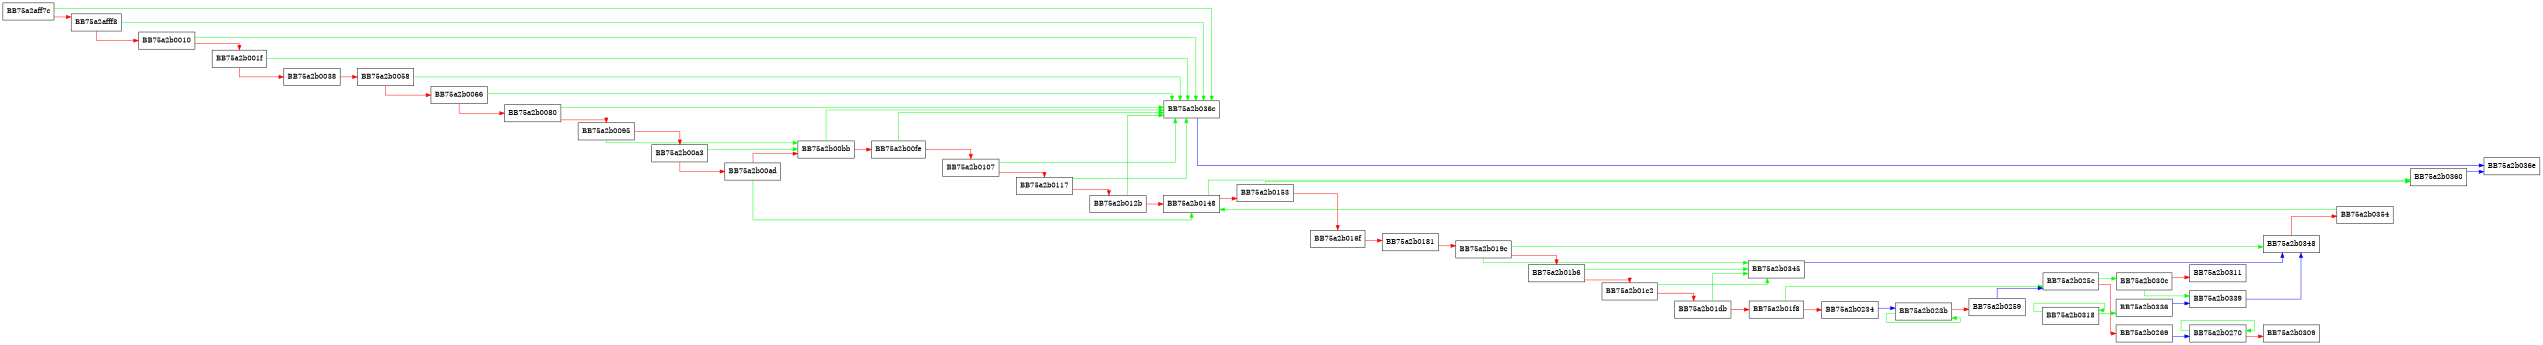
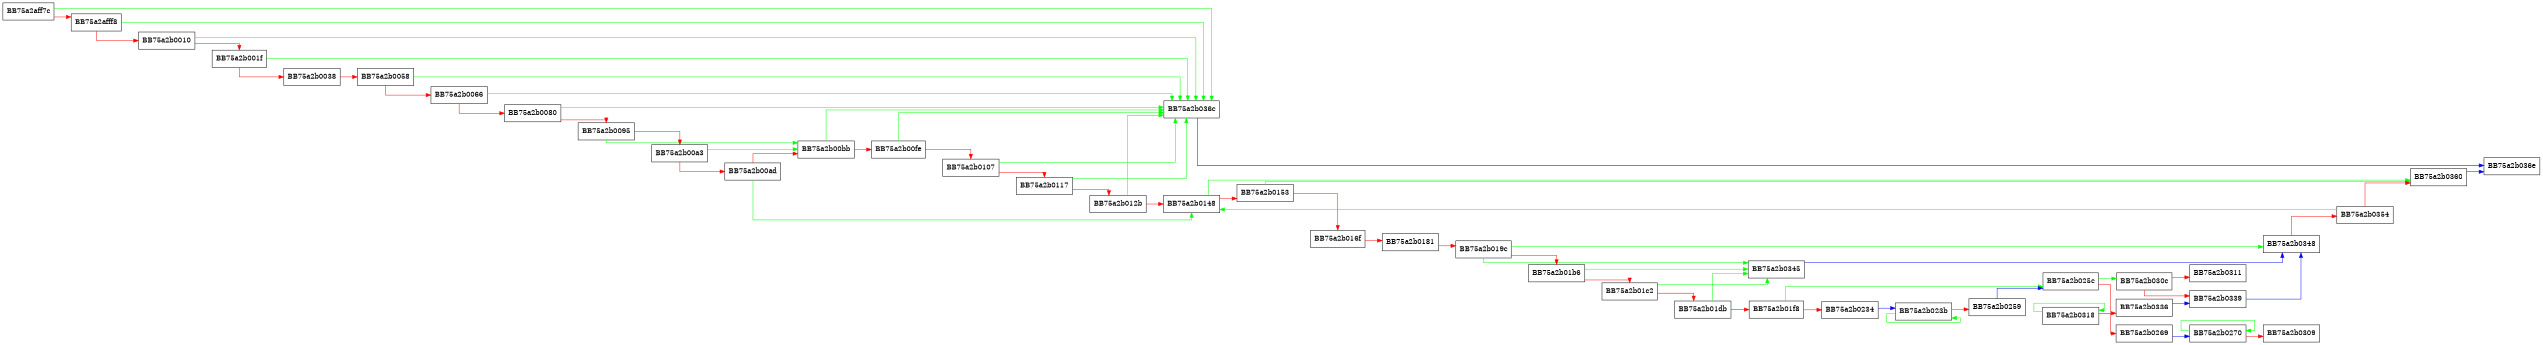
edge "BB75a2b0354" -> "BB75a2b0360": added
edge "BB75a2b030c" -> "BB75a2b0339": color green -> red
edge "BB75a2b0318" -> "BB75a2b0336": color green -> red
